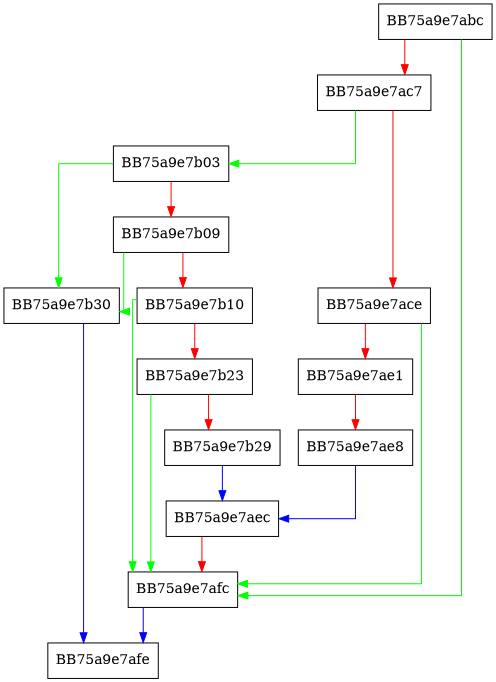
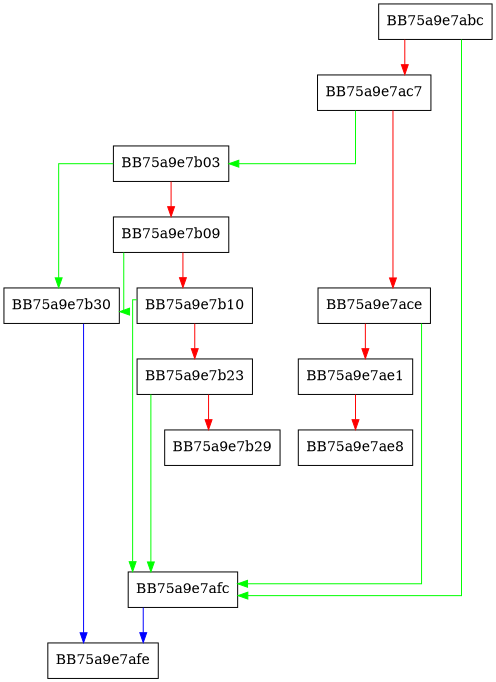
node "BB75a9e7aec": removed
